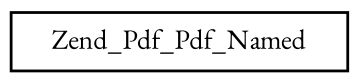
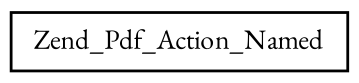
node "Zend_Pdf_Pdf_Named": label "Zend_Pdf_Pdf_Named" -> "Zend_Pdf_Action_Named"
